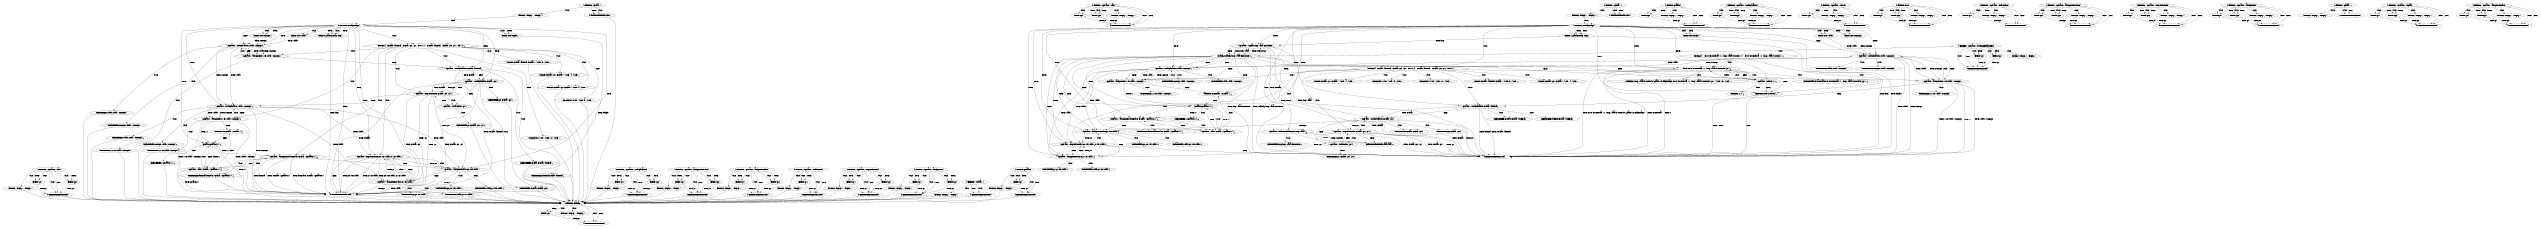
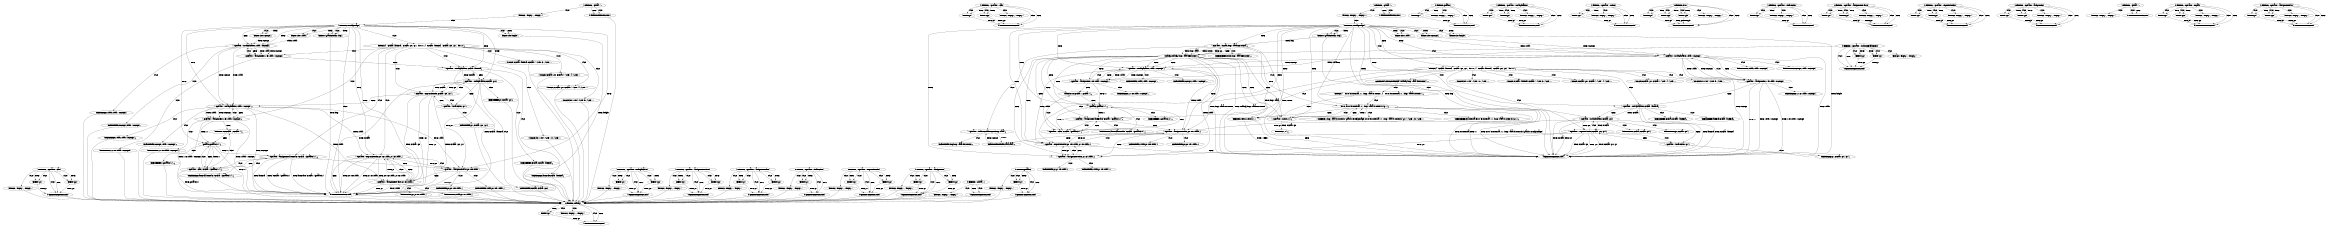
node "(PARAM,p3)": added
edge "(unlikely,unlikely(img->data == NULL))" -> "(<operator>.equals,img->data == NULL)": label "AST: " -> "DDG: p2"
node "(IDENTIFIER,NULL,img->data == NULL)": added
node "(CONTROL_STRUCTURE,IF,if (unlikely(img->data == NULL)))": added
edge "(<operator>.minus,-1)" -> "(RETURN,return;,return;)": now "(unlikely,unlikely(img->data == NULL))" -> "(RETURN,return;,return;)"
edge "(<operator>.equals,img->data == NULL)" -> "(<operator>.indirectFieldAccess,img->data)": label "DDG: Guchar" -> "AST: "
edge "(<operator>.minus,-1)" -> "(LITERAL,1,-1)": label "AST: " -> "DDG: Guchar *p0"
